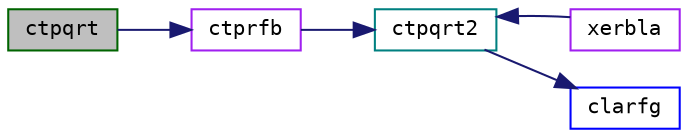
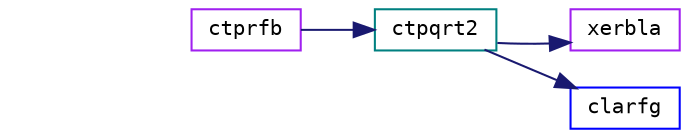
edge "xerbla" -> "ctpqrt2": reversed
node "ctpqrt": removed
